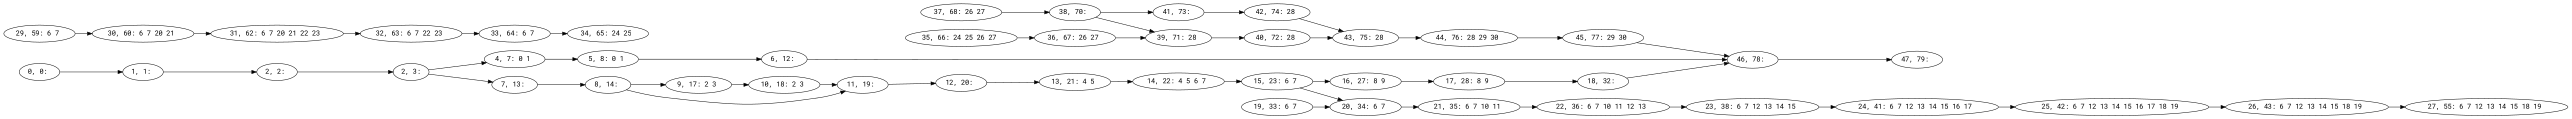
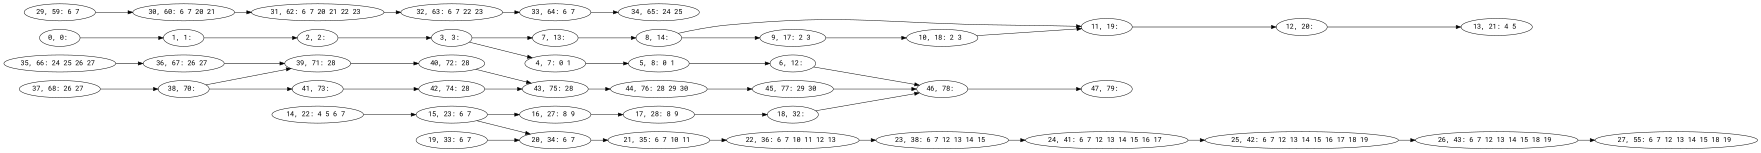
node "2, 3:": label "2, 3:" -> "3, 3:"
edge "13, 21: 4 5" -> "14, 22: 4 5 6 7": removed
